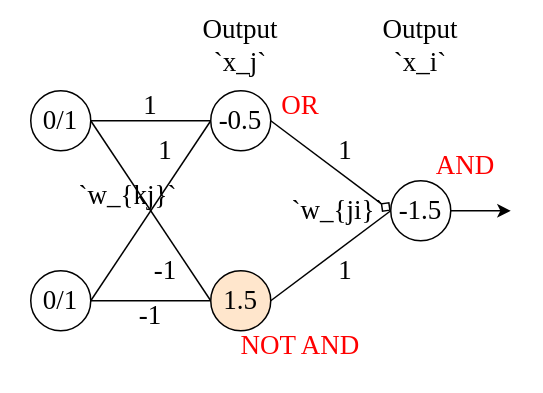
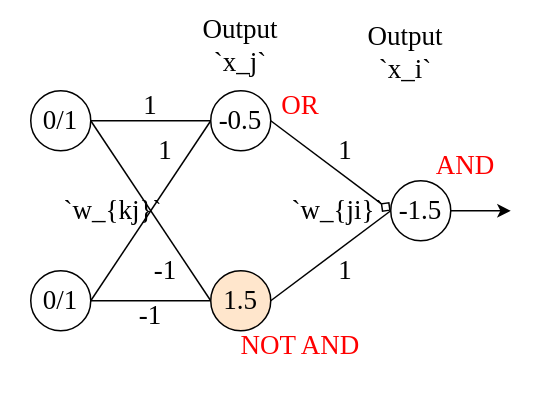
node "Output `x_i`": moved (421, 46) -> (406, 53)
node "`w_{kj}`": moved (128, 196) -> (113, 211)
